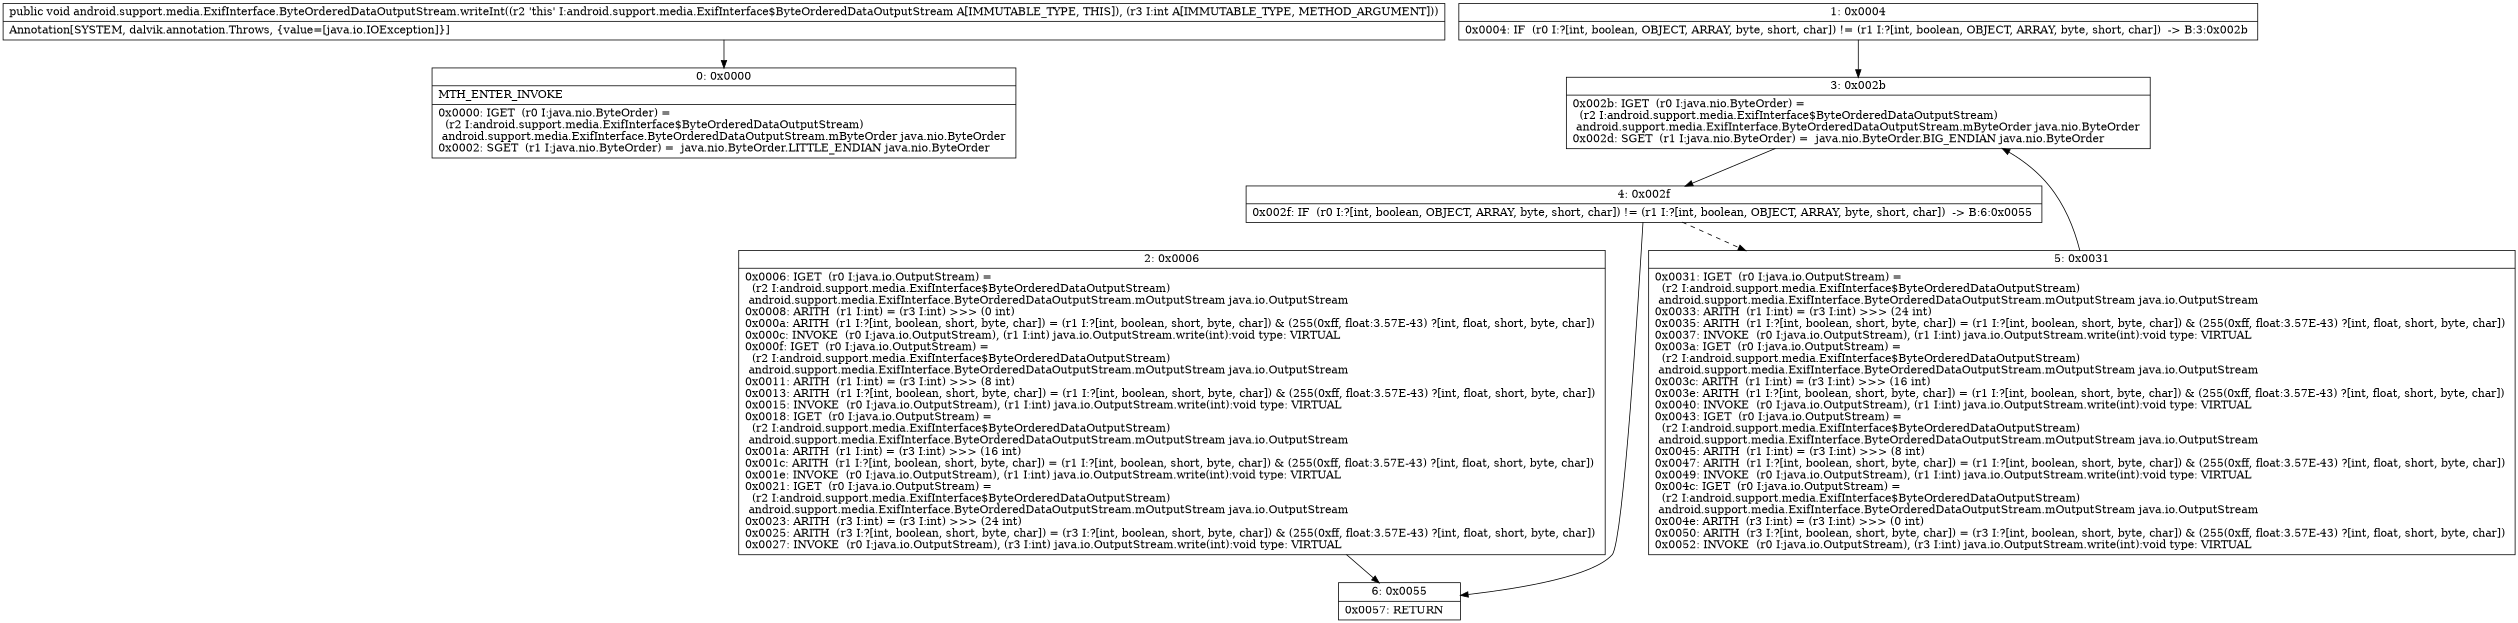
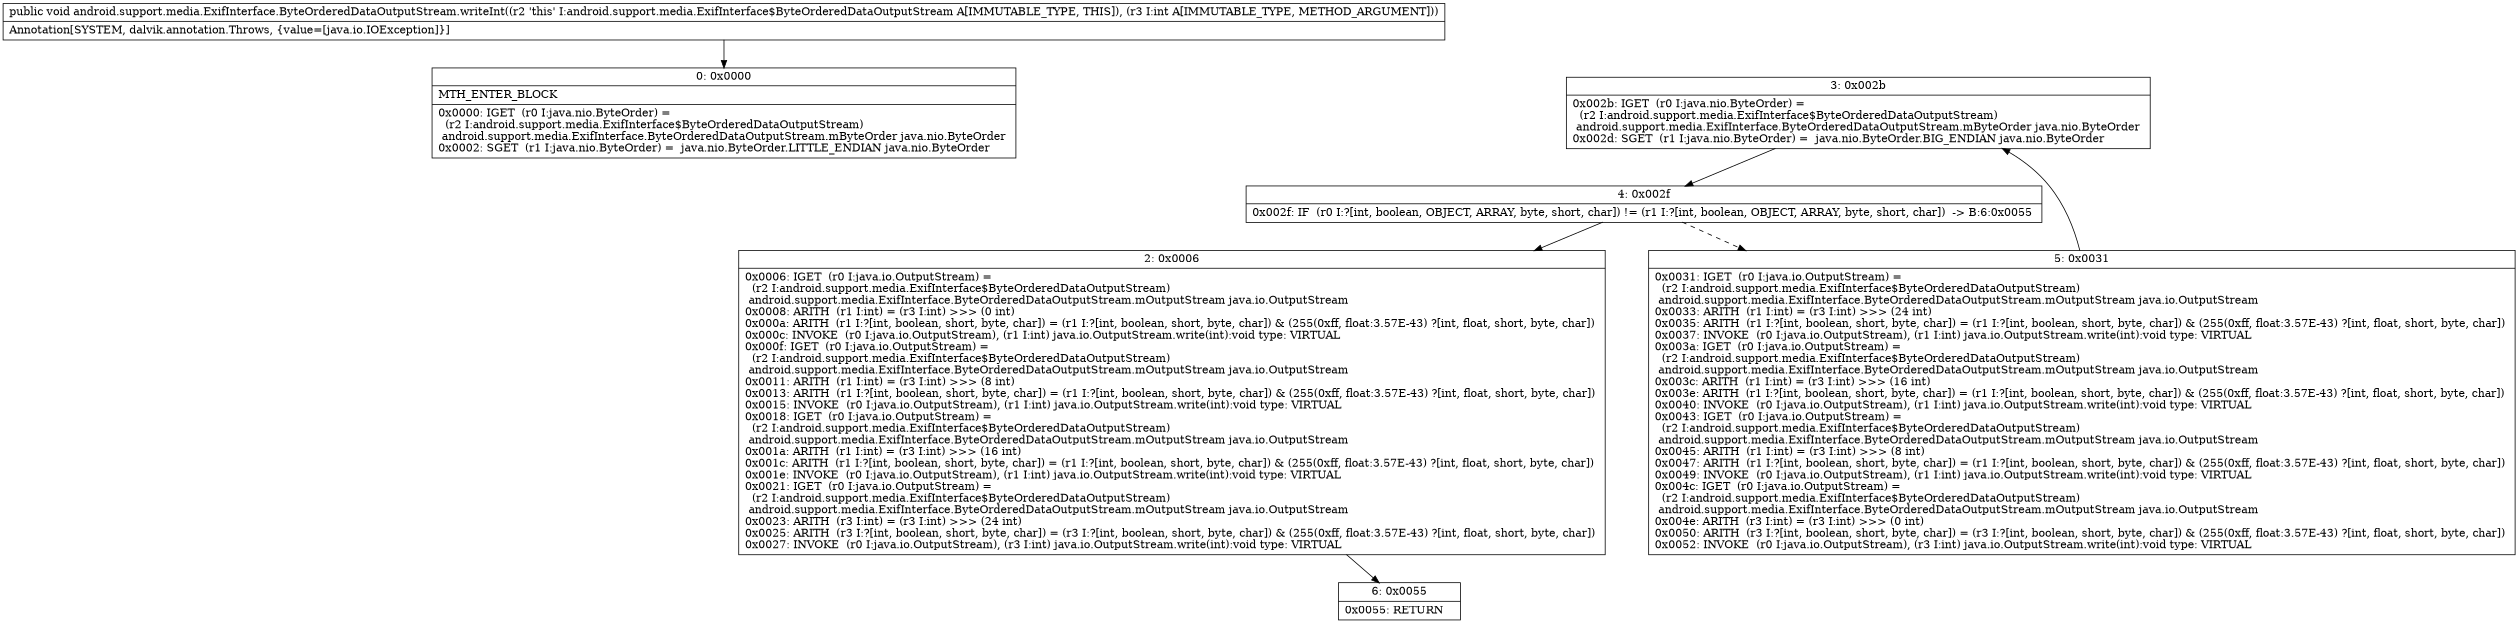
node "1: 0x0004": removed
node "0: 0x0000": text "MTH_ENTER_INVOKE" -> "MTH_ENTER_BLOCK"
edge "4: 0x002f" -> "6: 0x0055": now "4: 0x002f" -> "2: 0x0006"
node "6: 0x0055": text "0x0057: RETURN" -> "0x0055: RETURN"
